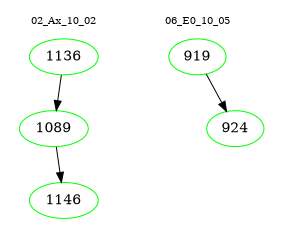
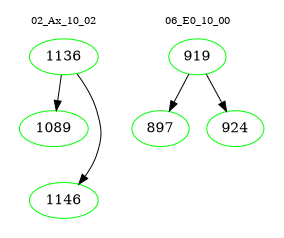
cluster "06_E0_10_05": label "06_E0_10_05" -> "06_E0_10_00"
node "897": added
edge "1089" -> "1146": now "1136" -> "1146"
